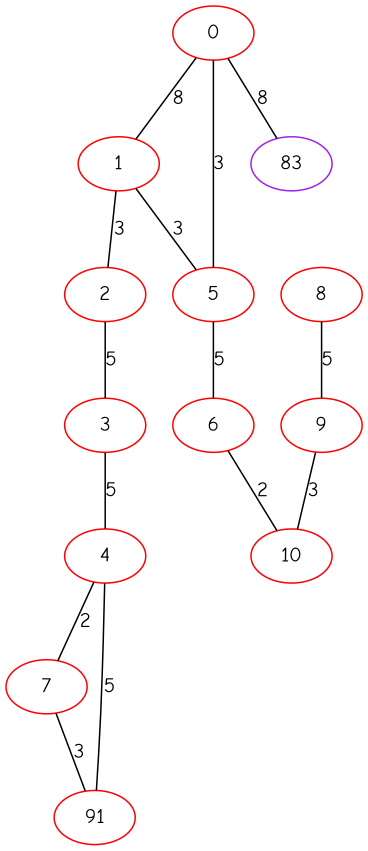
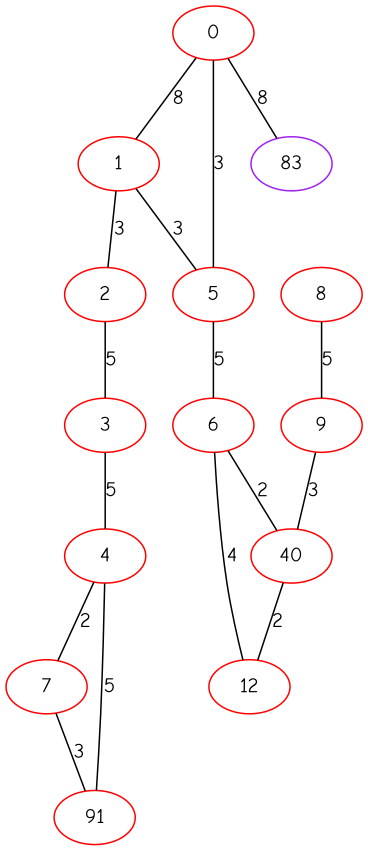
node "10": label "10" -> "40"
node "12": added
